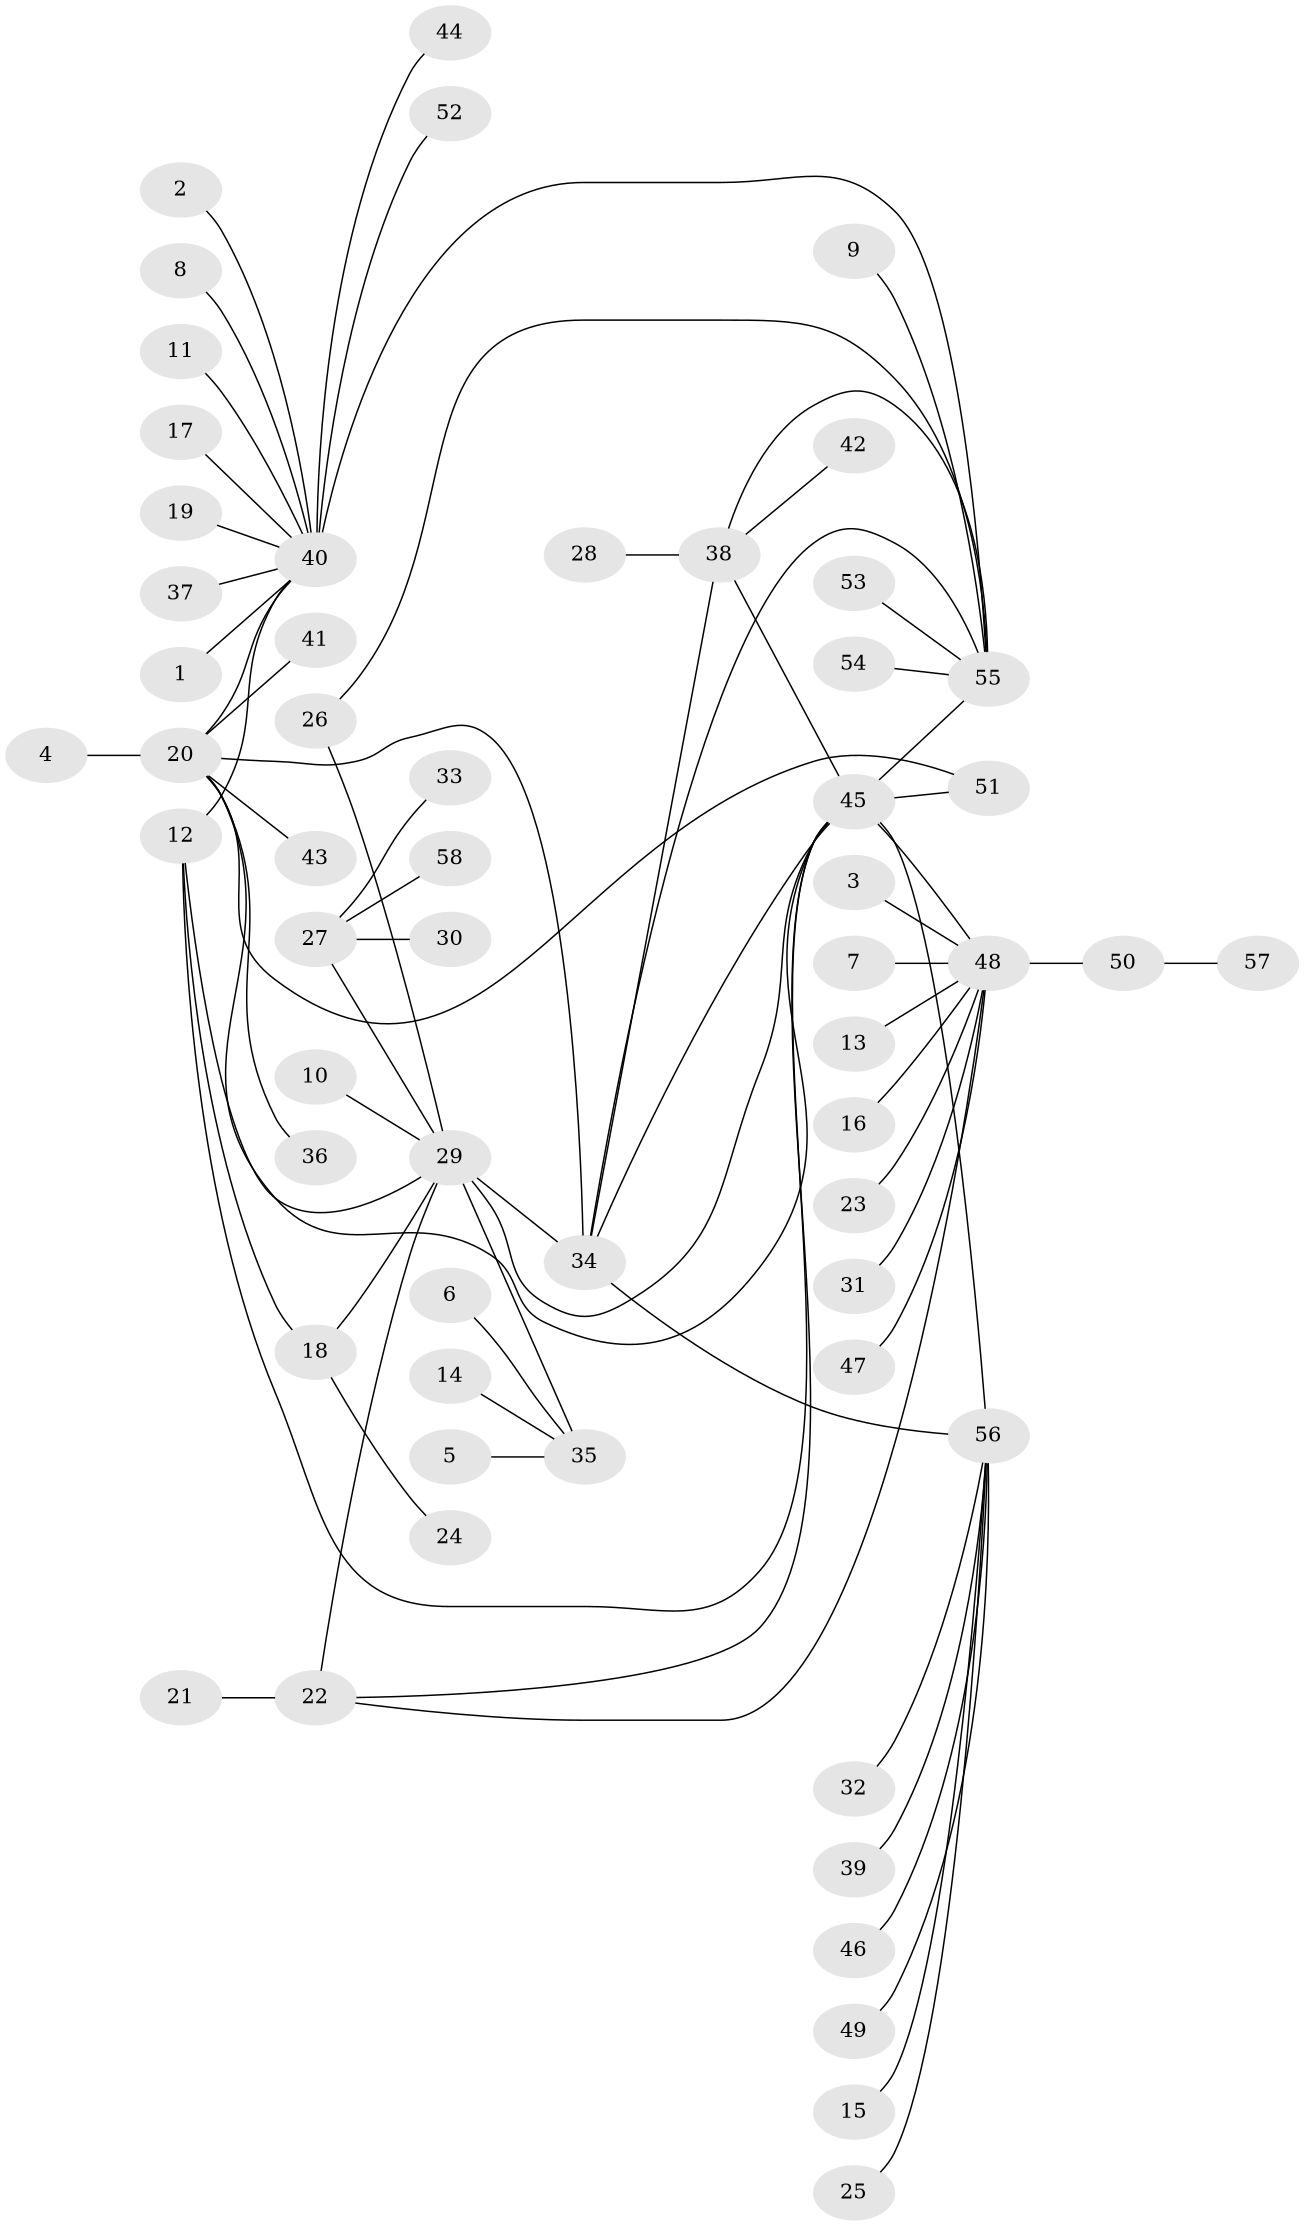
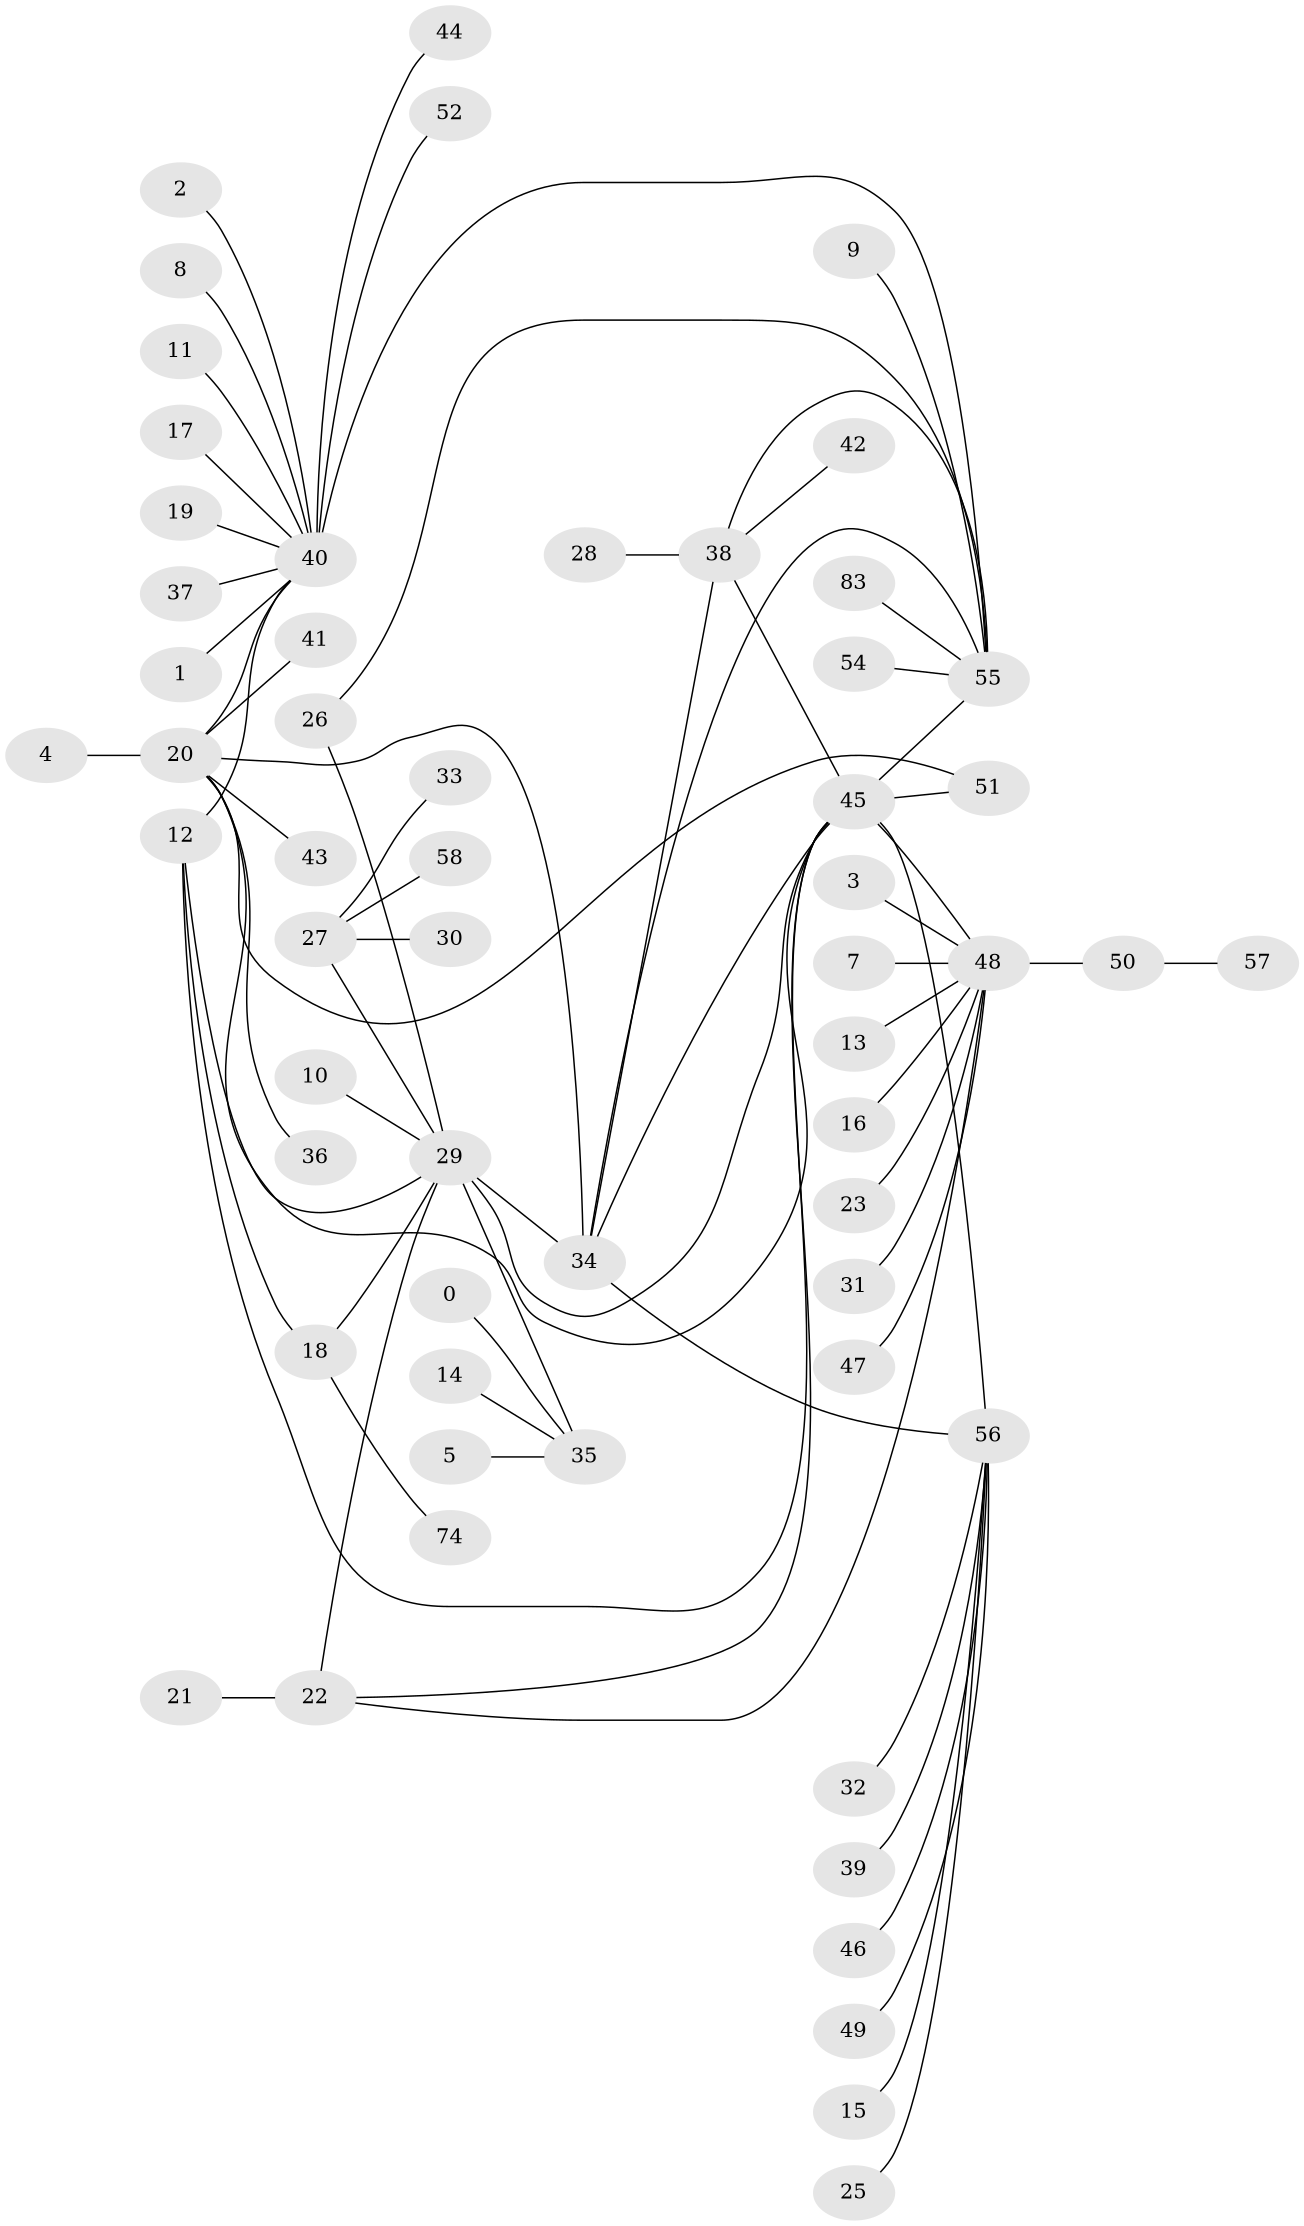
node "53": label "53" -> "83"
node "6": label "6" -> "0"
node "24": label "24" -> "74"
